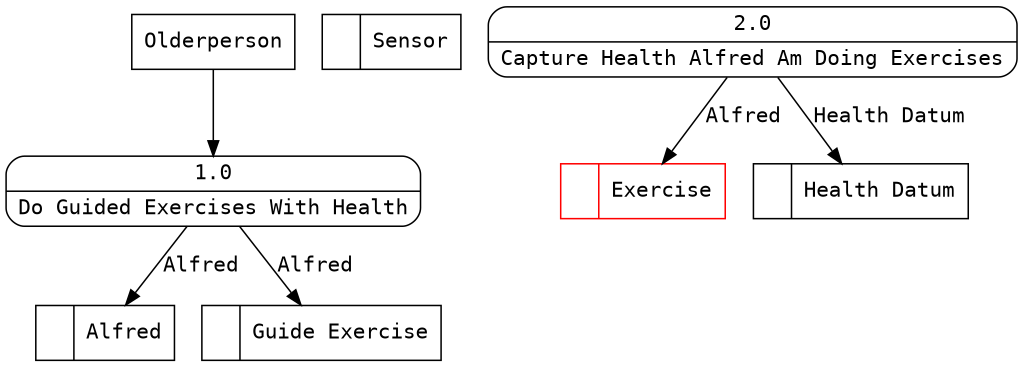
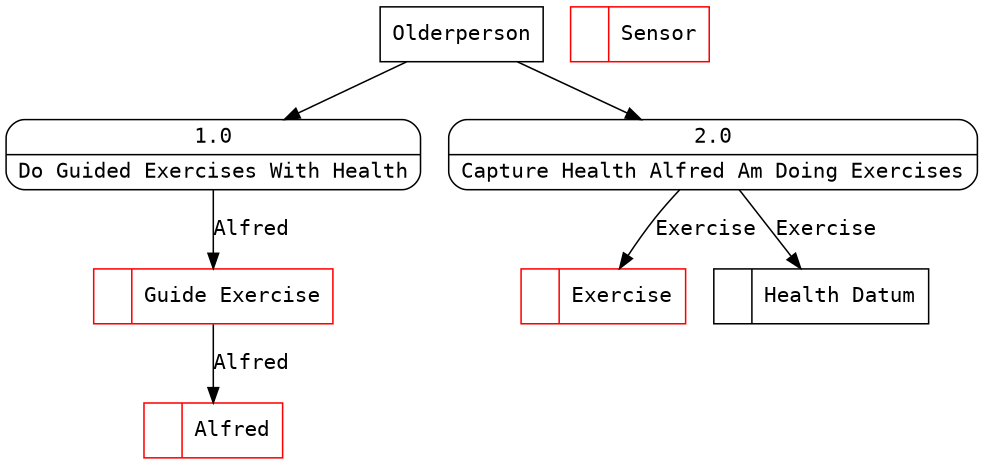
node "Sensor": color black -> red
edge "Olderperson" -> "2.0": added
edge "2.0" -> "Exercise": label "Alfred" -> "Exercise"
edge "2.0" -> "Health Datum": label "Health Datum" -> "Exercise"
edge "1.0" -> "Alfred": now "Guide Exercise" -> "Alfred"
node "Alfred": color black -> red
node "Guide Exercise": color black -> red
